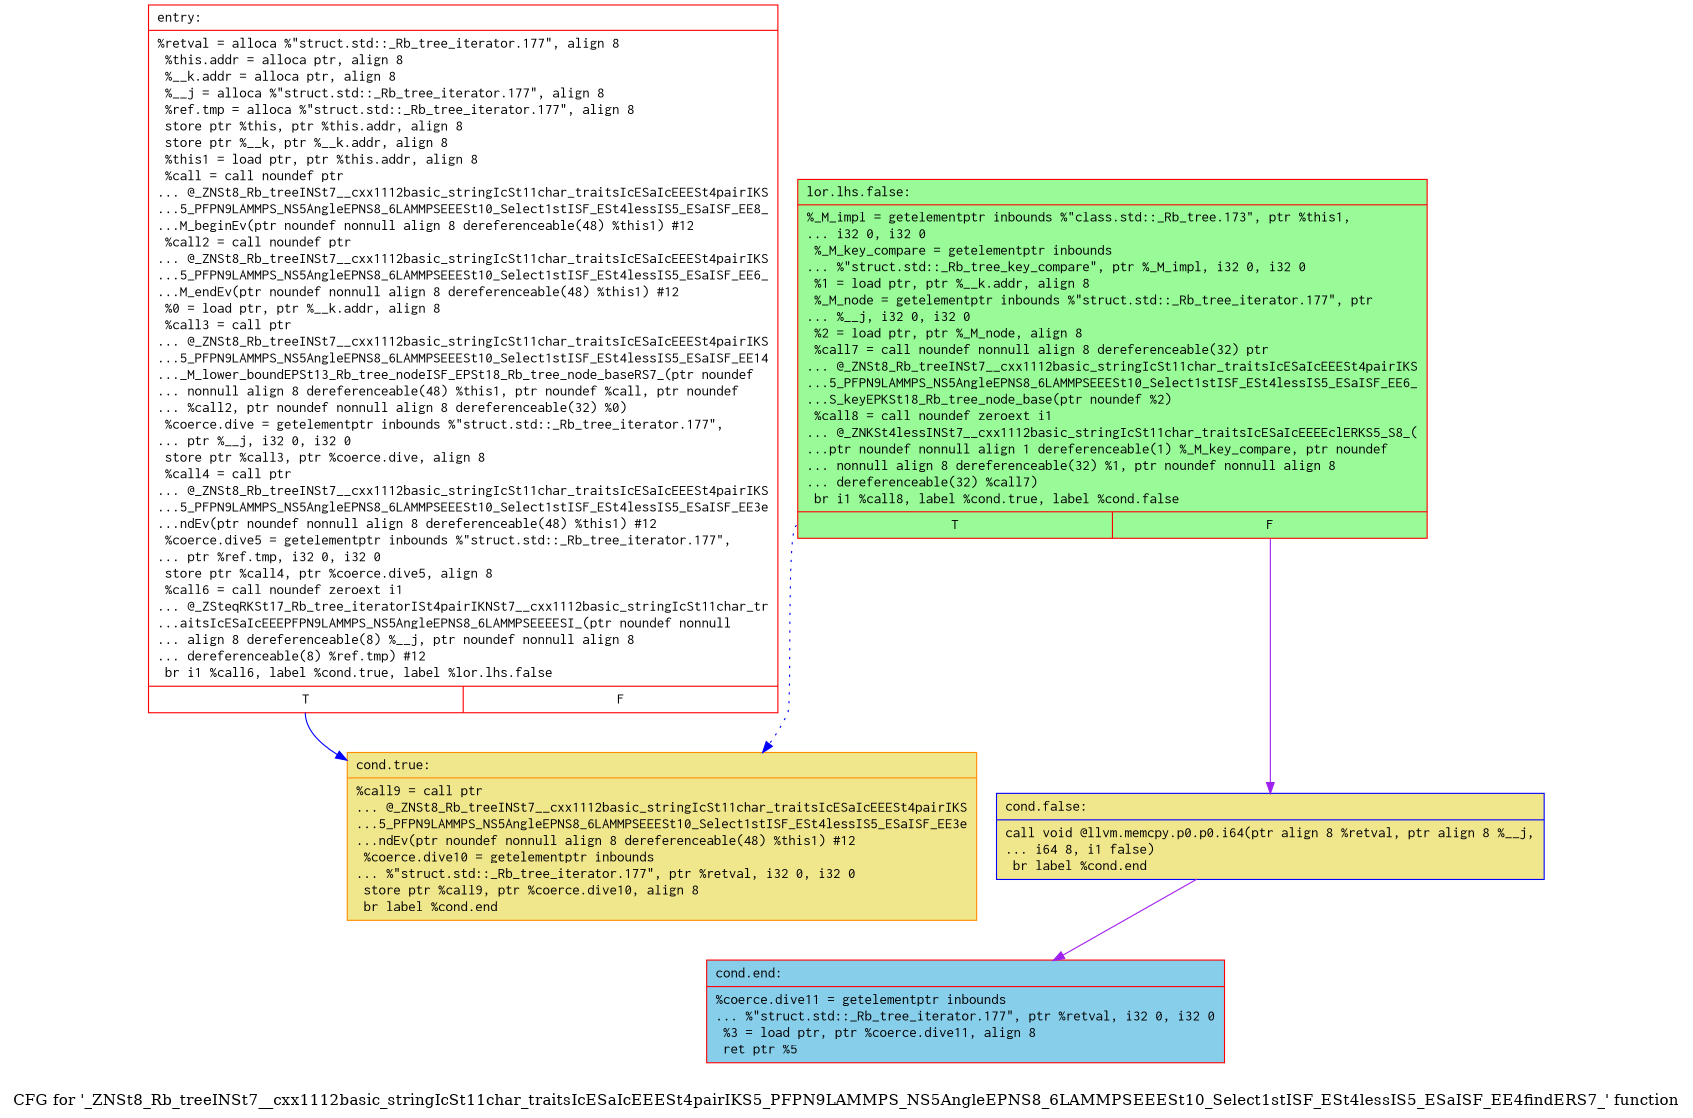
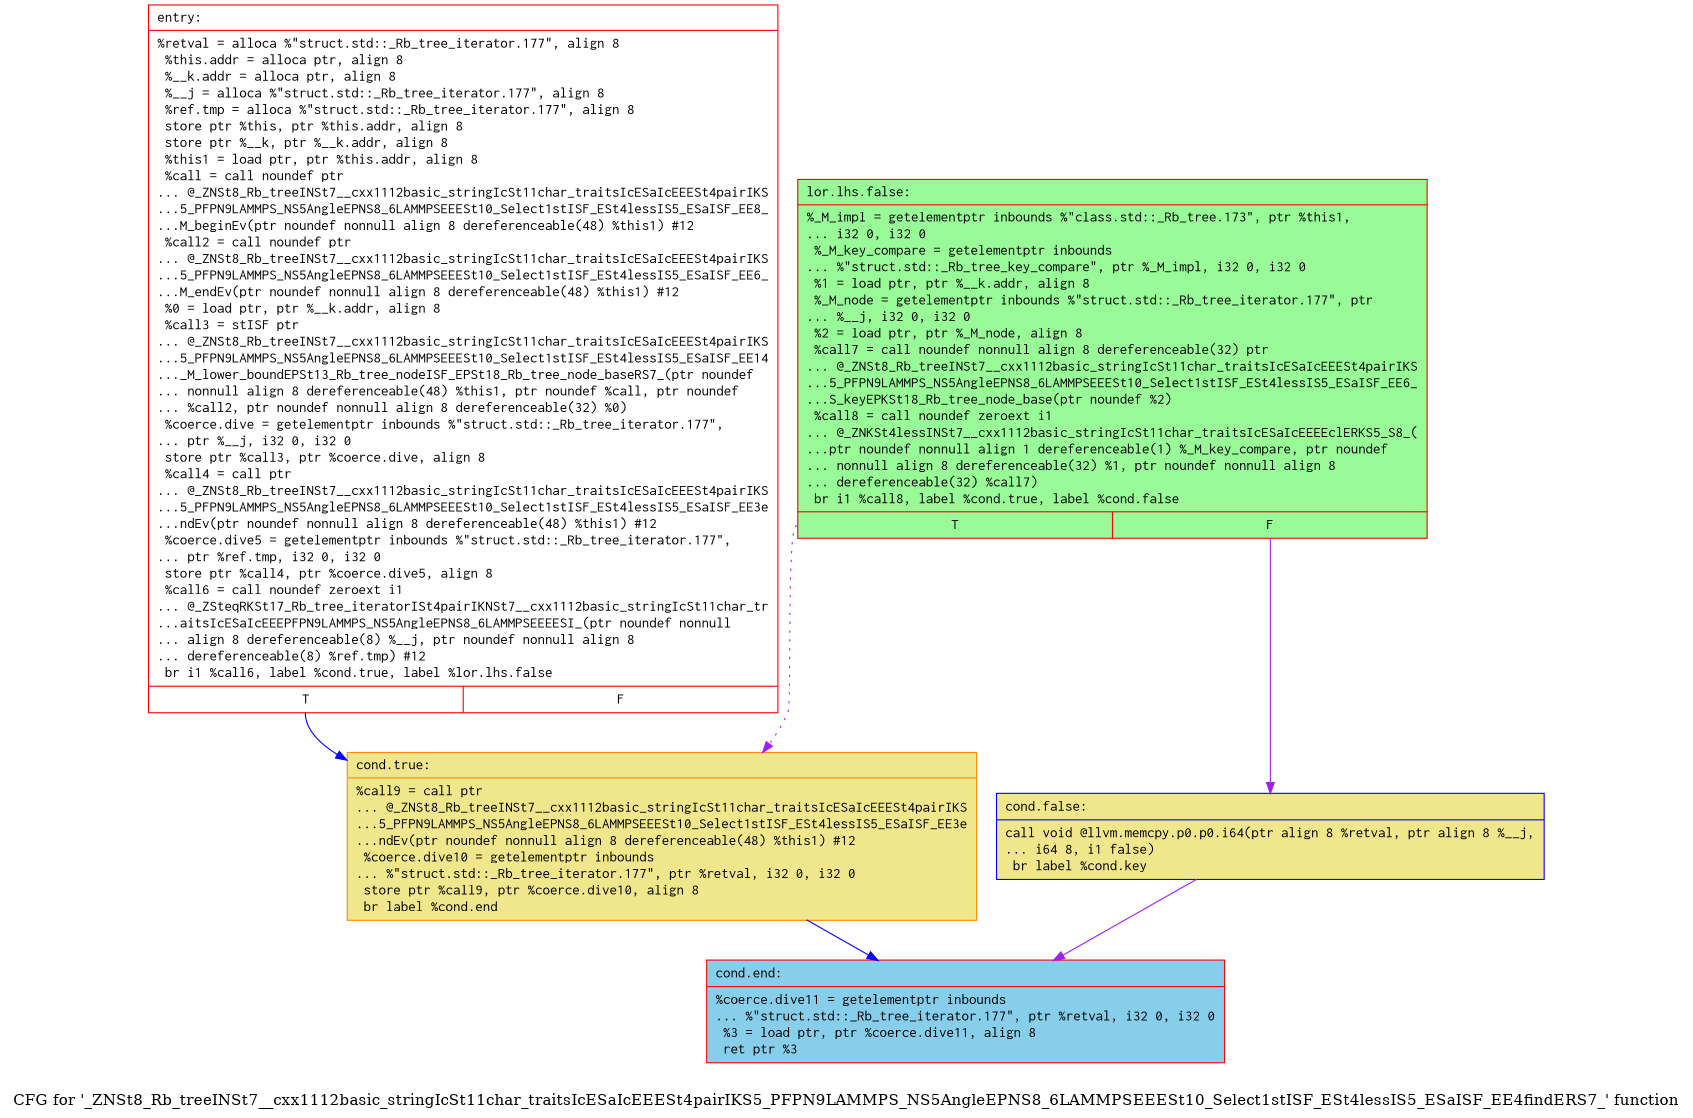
node "entry:": text "%call3 = call ptr" -> "%call3 = stISF ptr"
edge "lor.lhs.false:" -> "cond.true:": color blue -> purple
node "cond.false:": text "br label %cond.end" -> "br label %cond.key"
edge "cond.true:" -> "cond.end:": added
node "cond.end:": text "ret ptr %5" -> "ret ptr %3"
